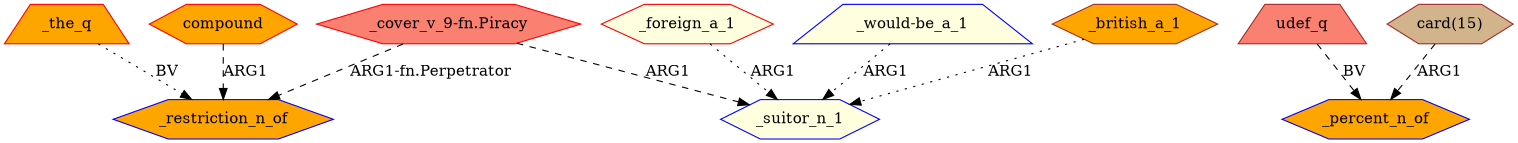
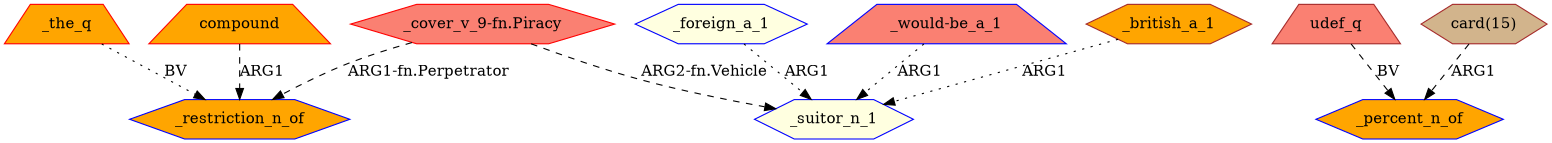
node "compound": shape hexagon -> trapezium
node "_foreign_a_1": color red -> blue
node "_would-be_a_1": fillcolor lightyellow -> salmon
edge "_cover_v_9-fn.Piracy" -> "_suitor_n_1": label "ARG1" -> "ARG2-fn.Vehicle"
